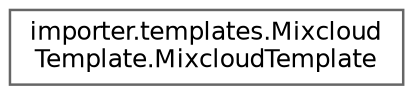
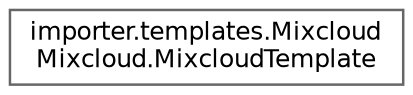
node "importer.templates.Mixcloud Template.MixcloudTemplate": label "importer.templates.Mixcloud Template.MixcloudTemplate" -> "importer.templates.Mixcloud Mixcloud.MixcloudTemplate"
